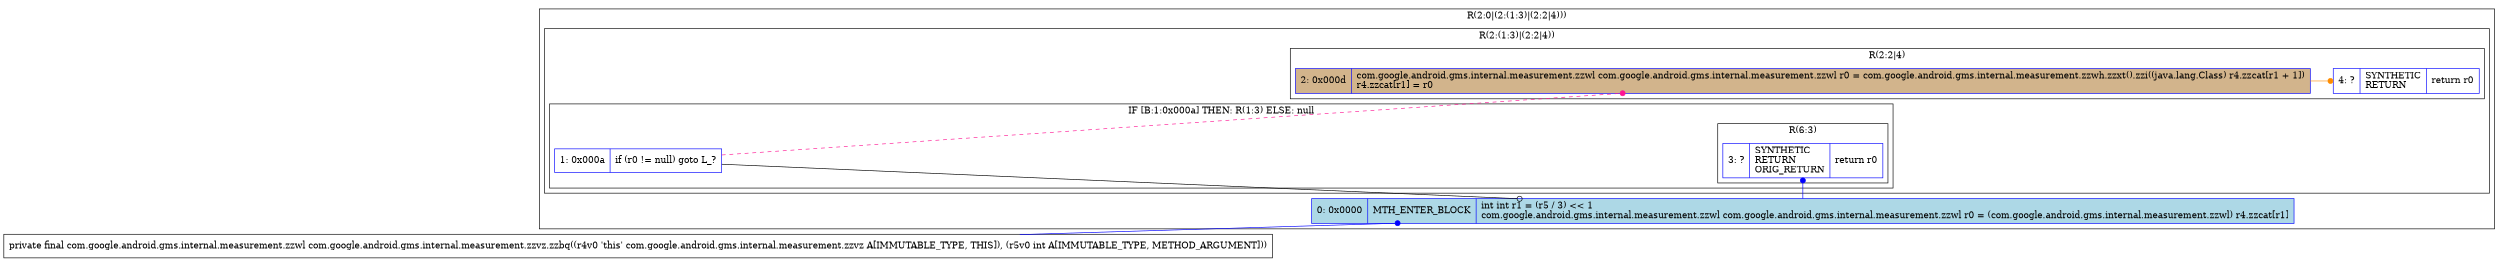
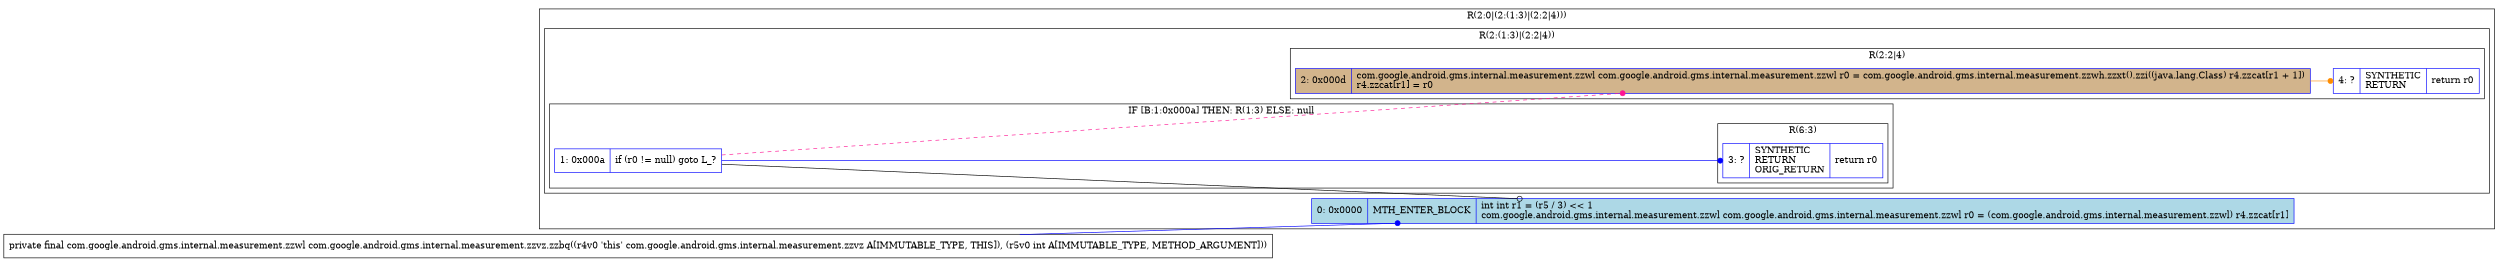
edge "0: 0x0000" -> "3: ?": now "1: 0x000a" -> "3: ?"
